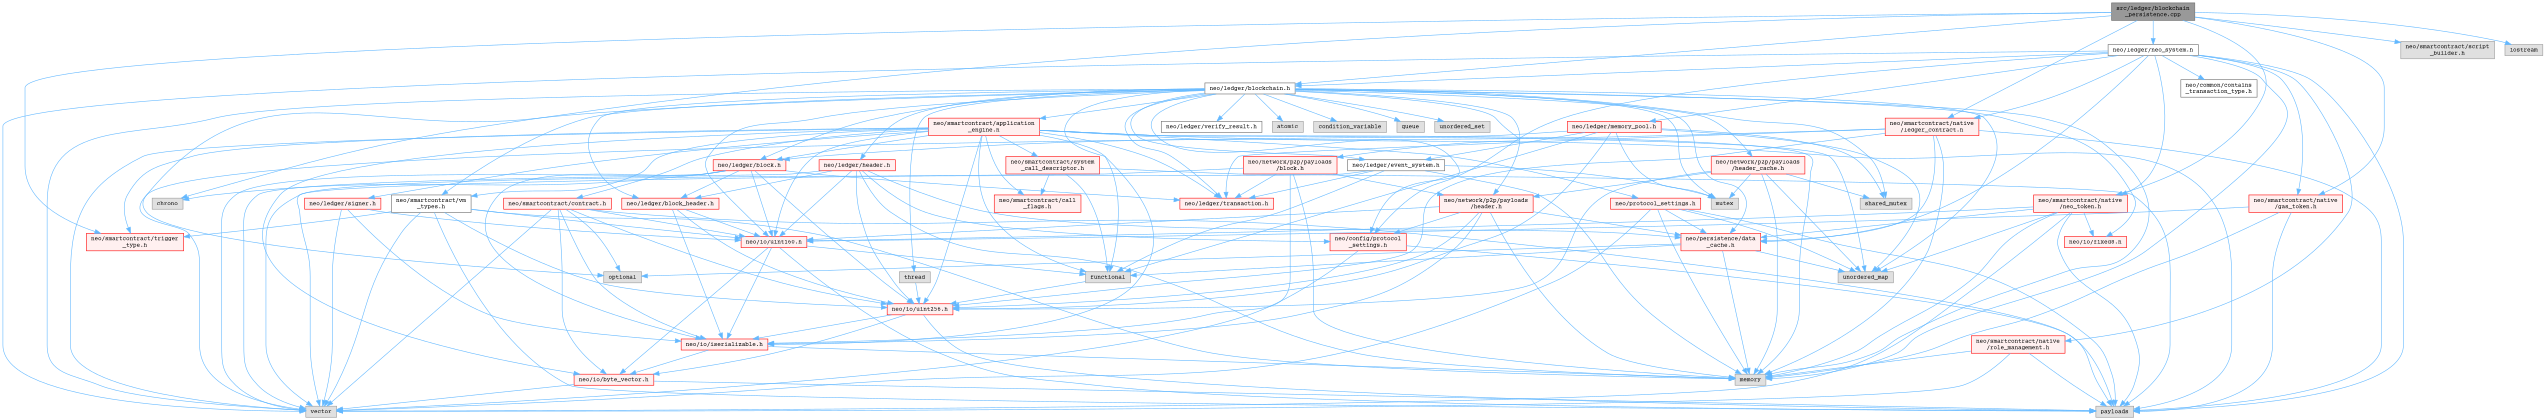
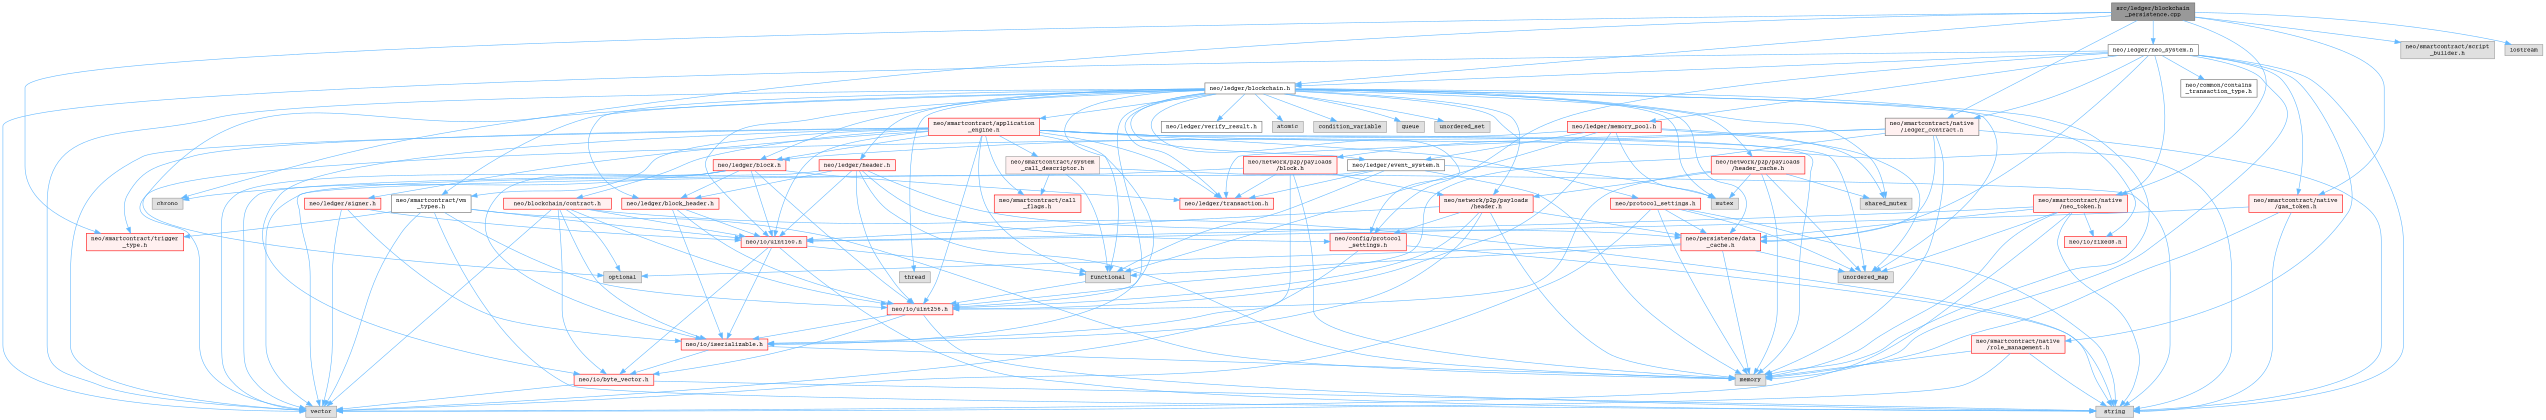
node "neo/smartcontract/native /ledger_contract.h": color red -> grey40
node "neo/smartcontract/system _call_descriptor.h": color red -> grey60
node "neo/smartcontract/contract.h": label "neo/smartcontract/contract.h" -> "neo/blockchain/contract.h"
edge "thread" -> "neo/io/uint256.h": now "neo/ledger/blockchain.h" -> "neo/io/uint256.h"
node "payloads": label "payloads" -> "string"
